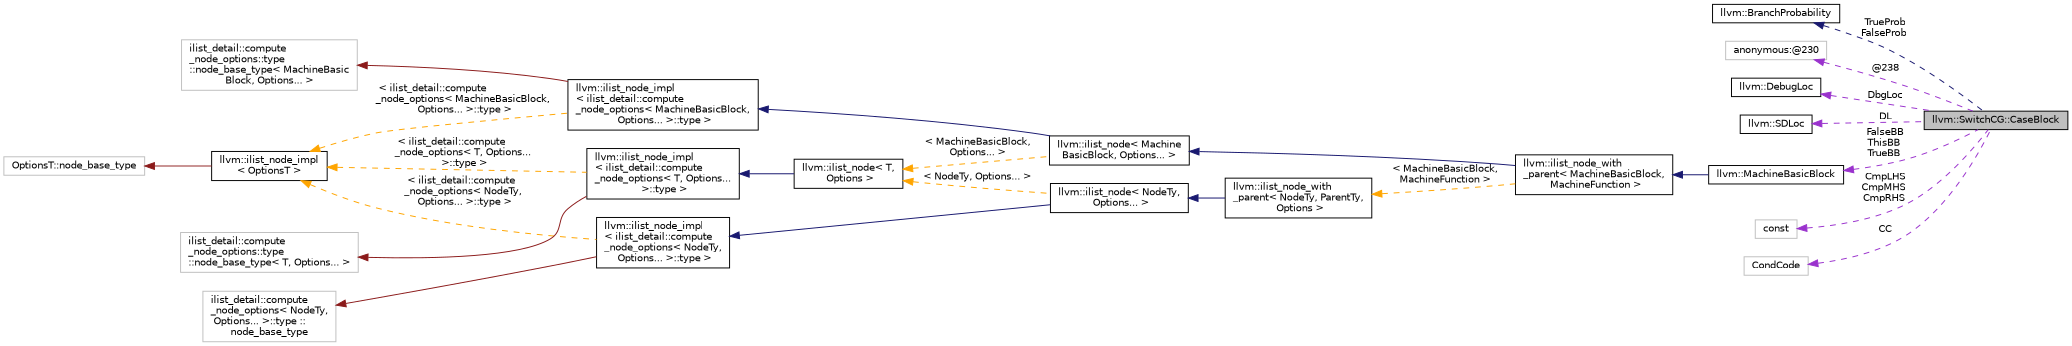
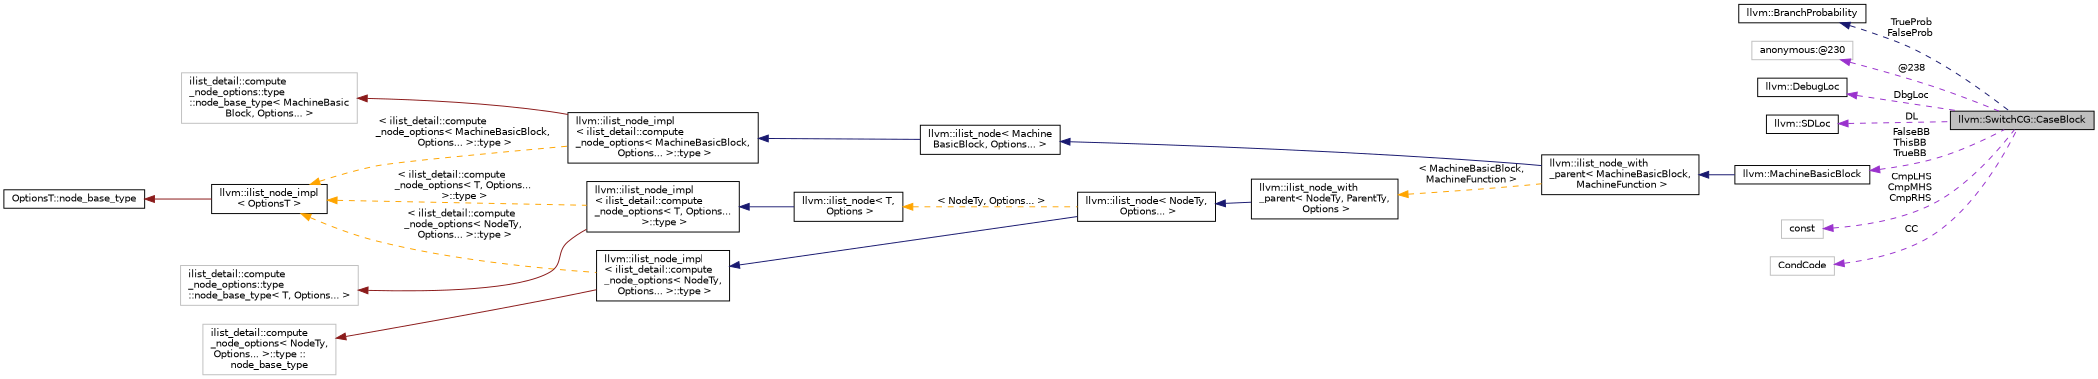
edge "llvm::ilist_node< Machine BasicBlock, Options... >" -> "llvm::ilist_node< T, Options >": removed, label "< MachineBasicBlock, Options... >"
node "OptionsT::node_base_type": color grey75 -> black
